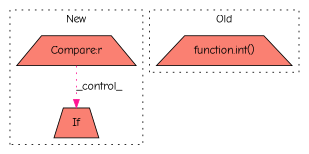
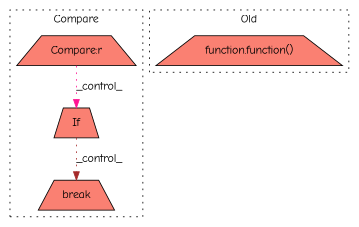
cluster "New": label "New" -> "Compare"
node "function.int()": label "function.int()" -> "function.function()"
node "break": added
